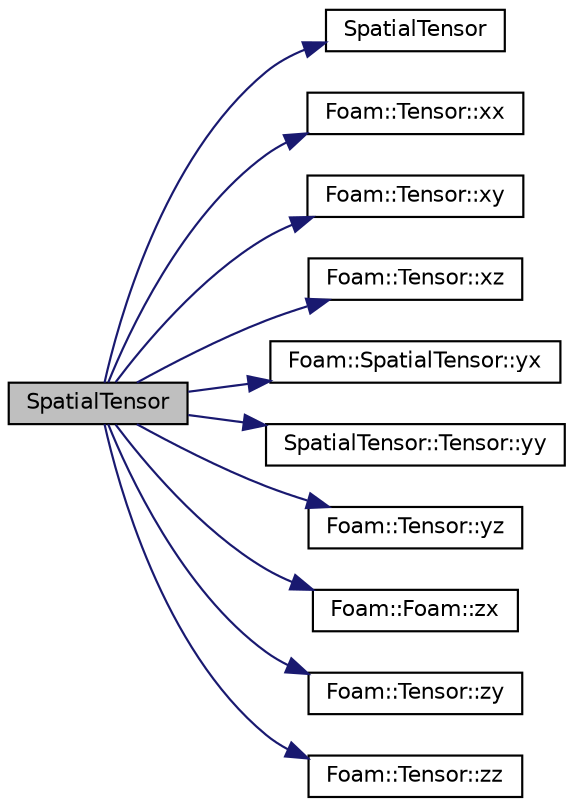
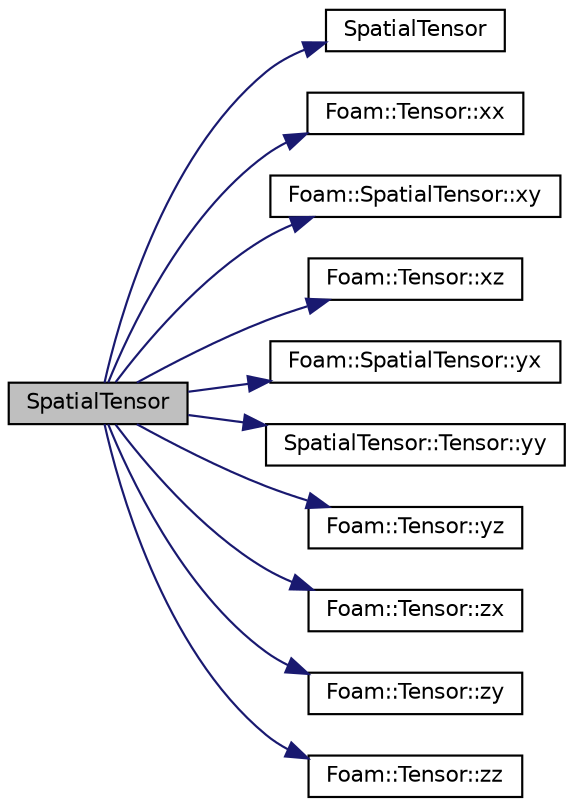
node "Foam::Tensor::xy": label "Foam::Tensor::xy" -> "Foam::SpatialTensor::xy"
node "Foam::Foam::zx": label "Foam::Foam::zx" -> "Foam::Tensor::zx"
